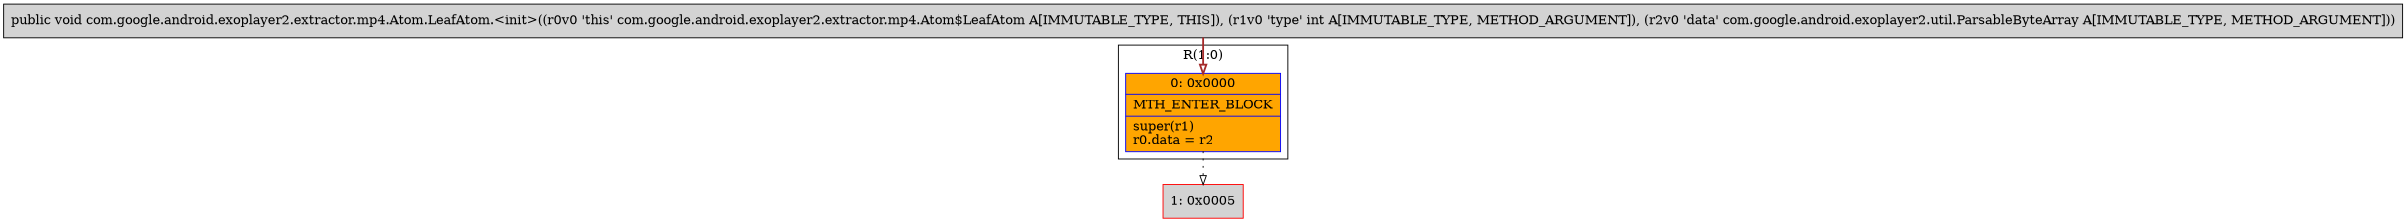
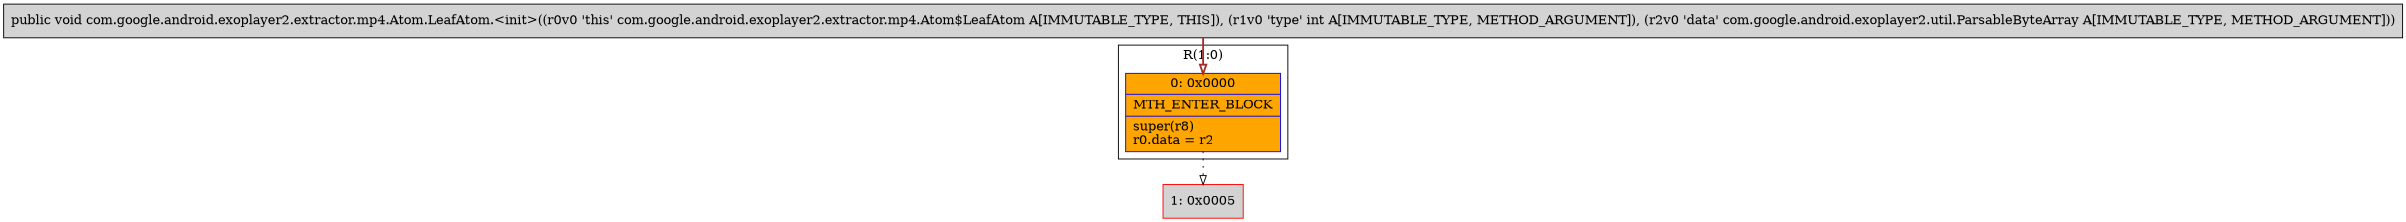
node "0: 0x0000": text "super(r1)" -> "super(r8)"
